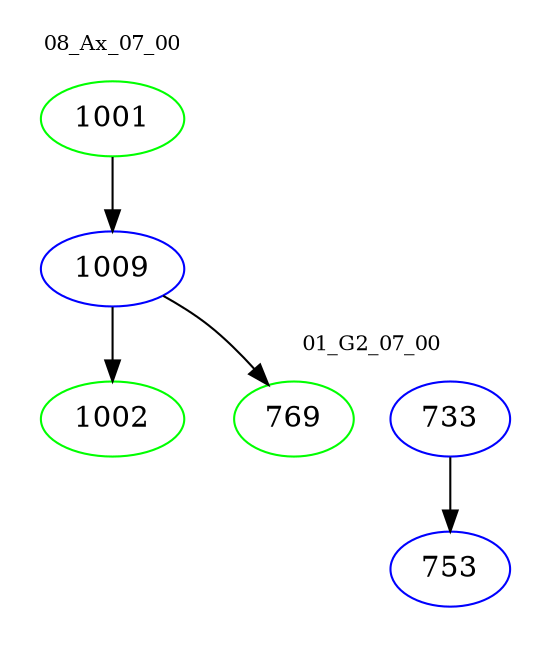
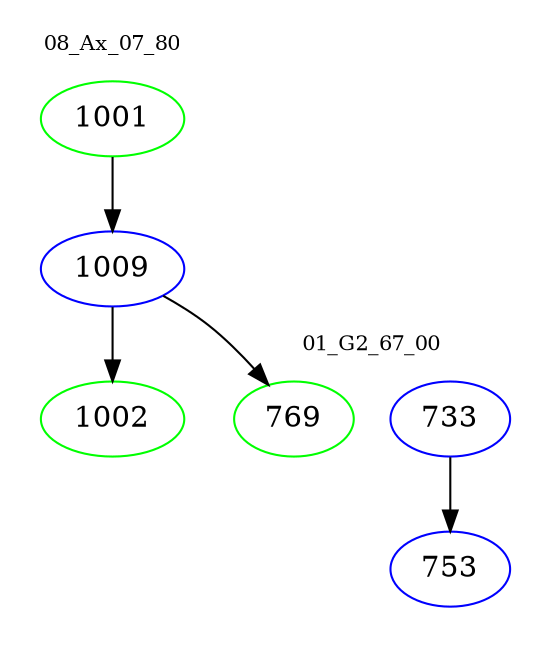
cluster "08_Ax_07_00": label "08_Ax_07_00" -> "08_Ax_07_80"
cluster "01_G2_07_00": label "01_G2_07_00" -> "01_G2_67_00"
